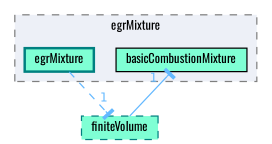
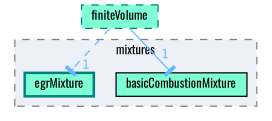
cluster "egrMixture": label "egrMixture" -> "mixtures"
edge "egrMixture" -> "finiteVolume": reversed
